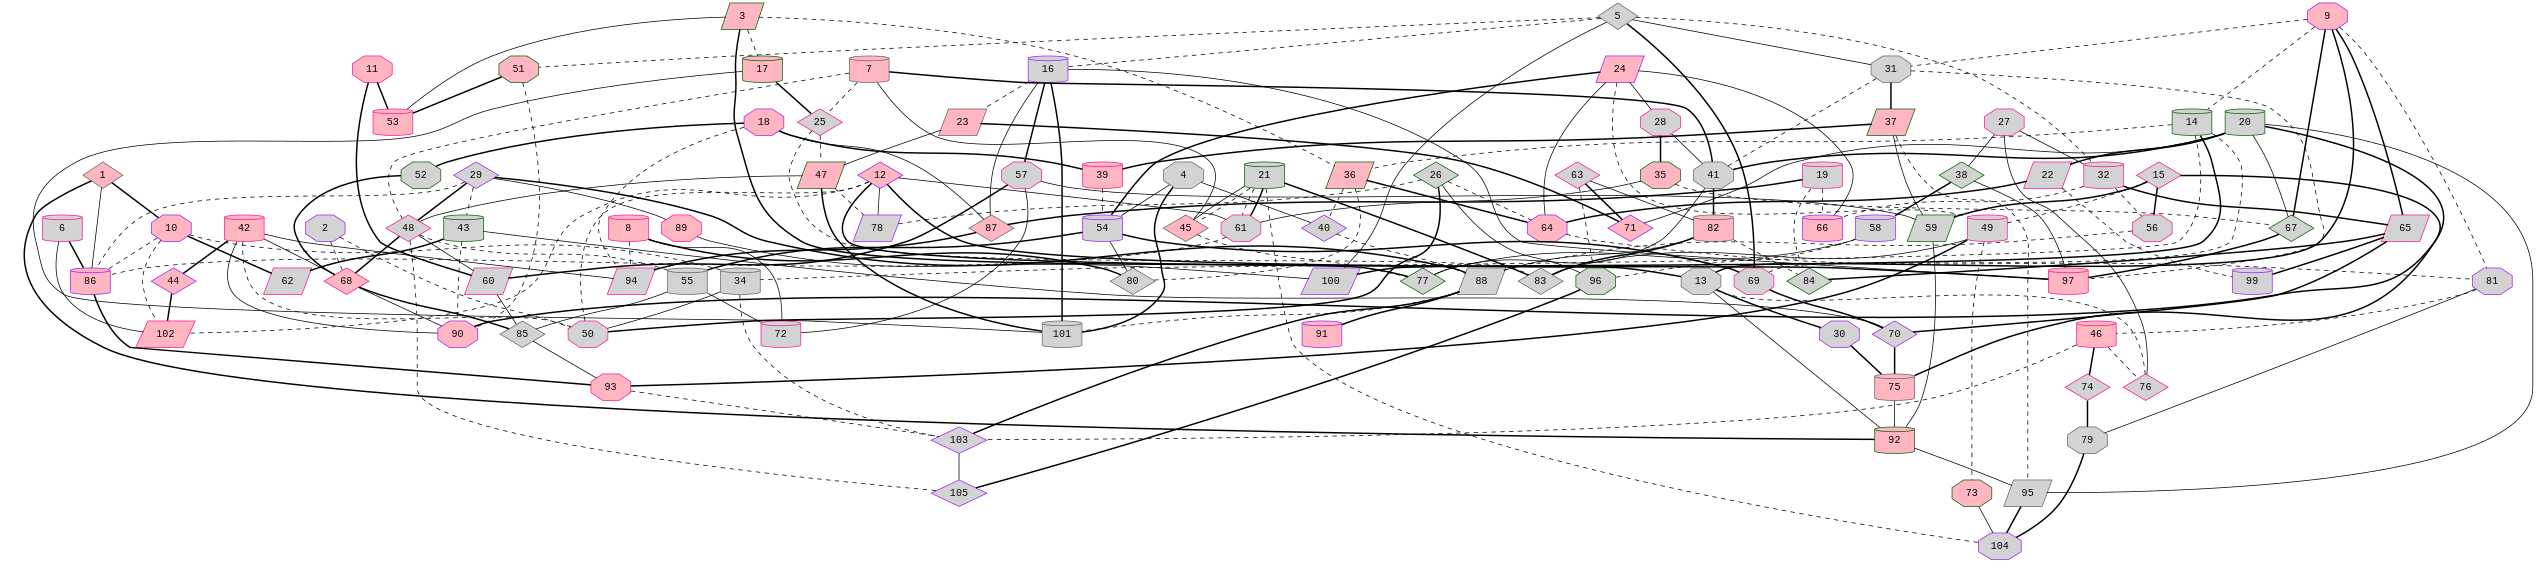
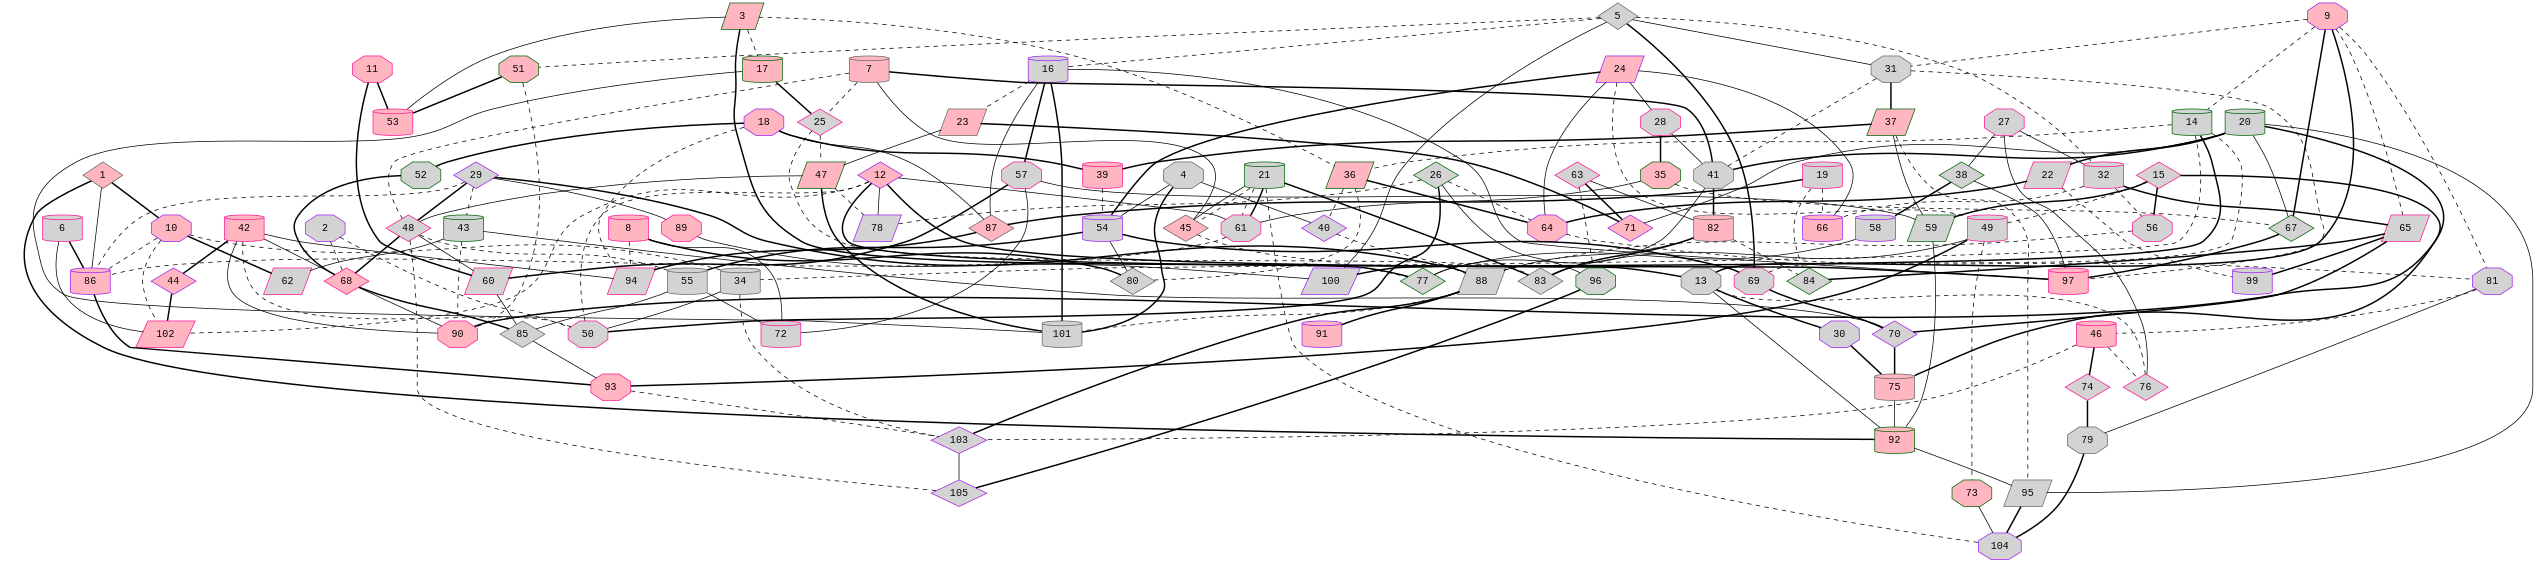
edge "9" -- "65": style bold -> dashed
edge "43" -- "62": style bold -> solid
edge "58" -- "96": removed
node "90": color purple -> deeppink
